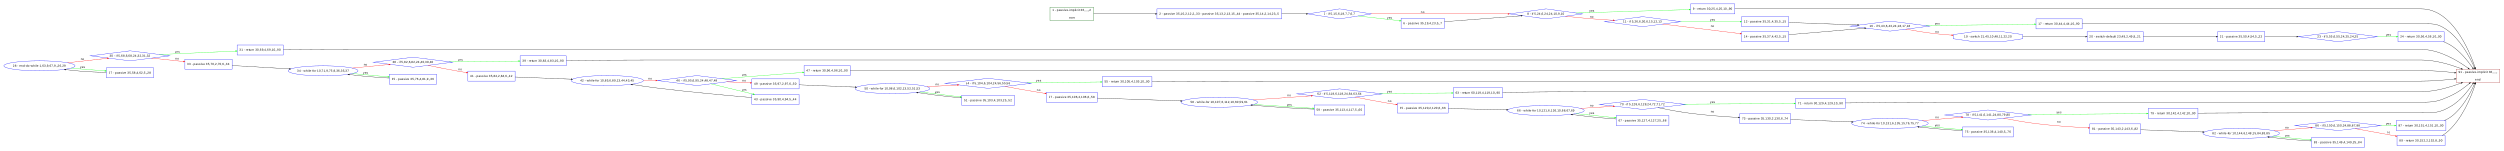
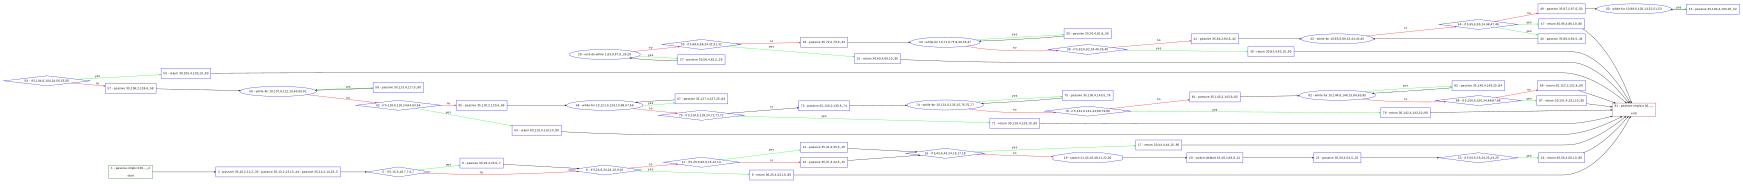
edge "50 - while-for 10,98,6,102,13,52,51,53" -> "54 - if 5,104,6,104,24,56,55,56": removed, label "no"
